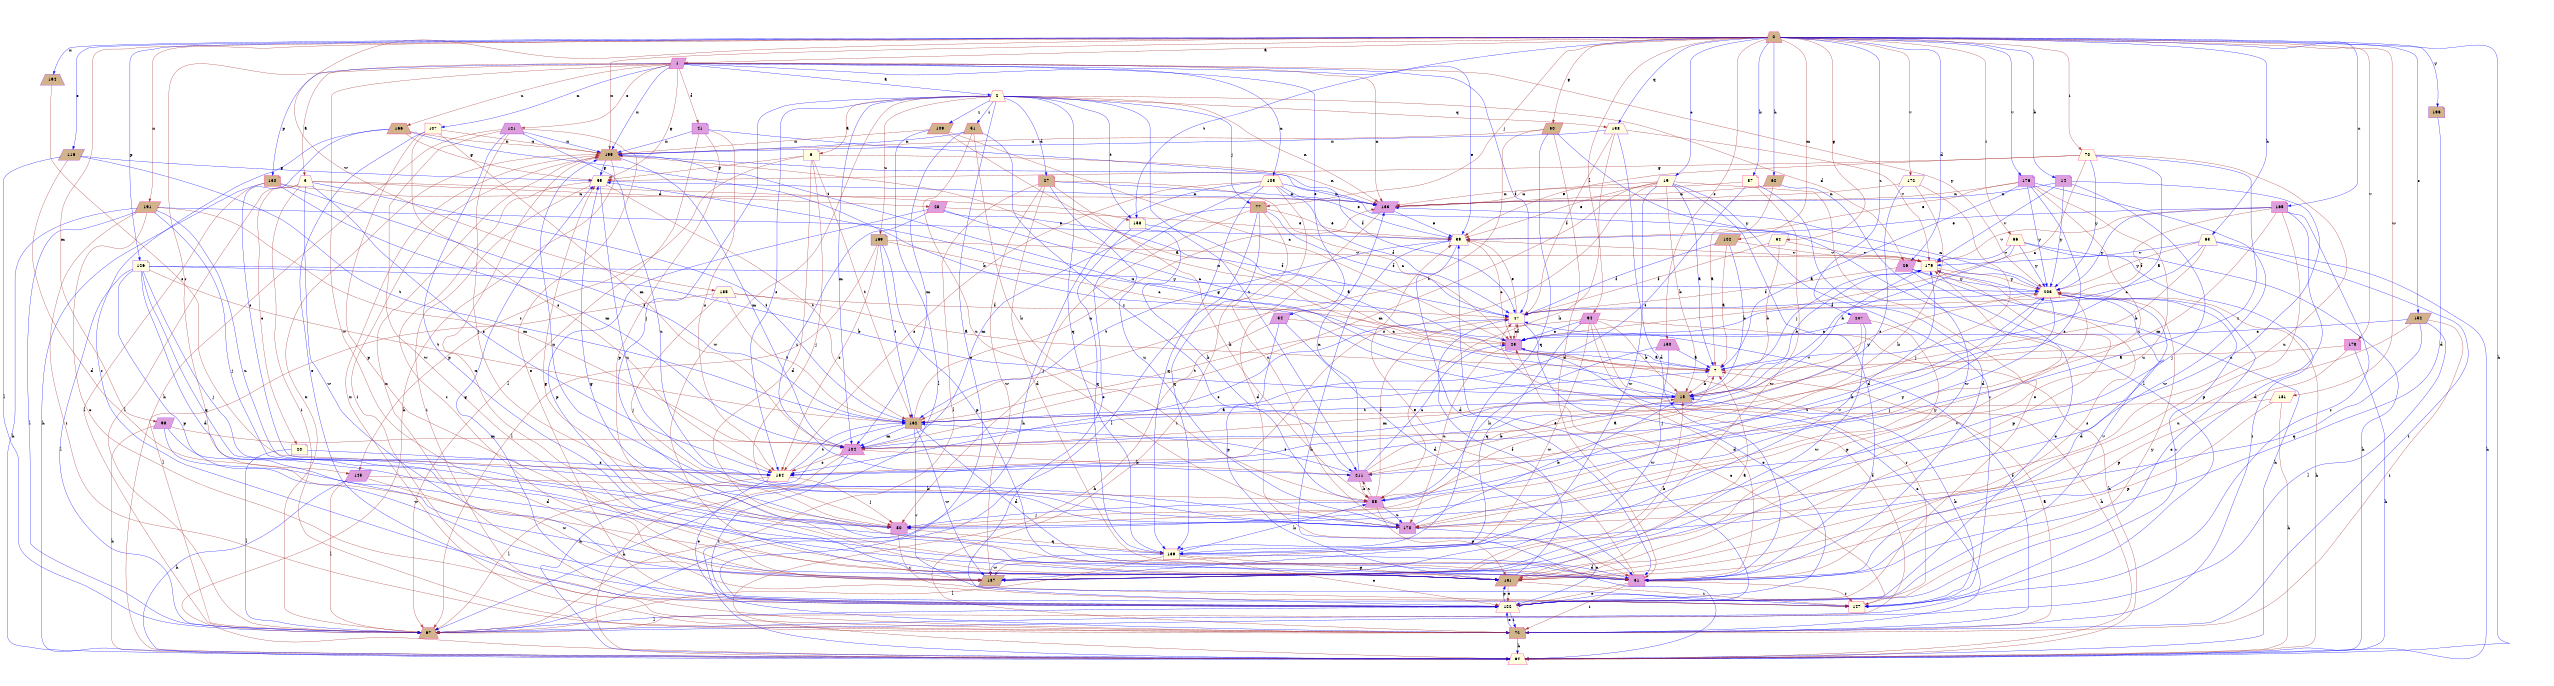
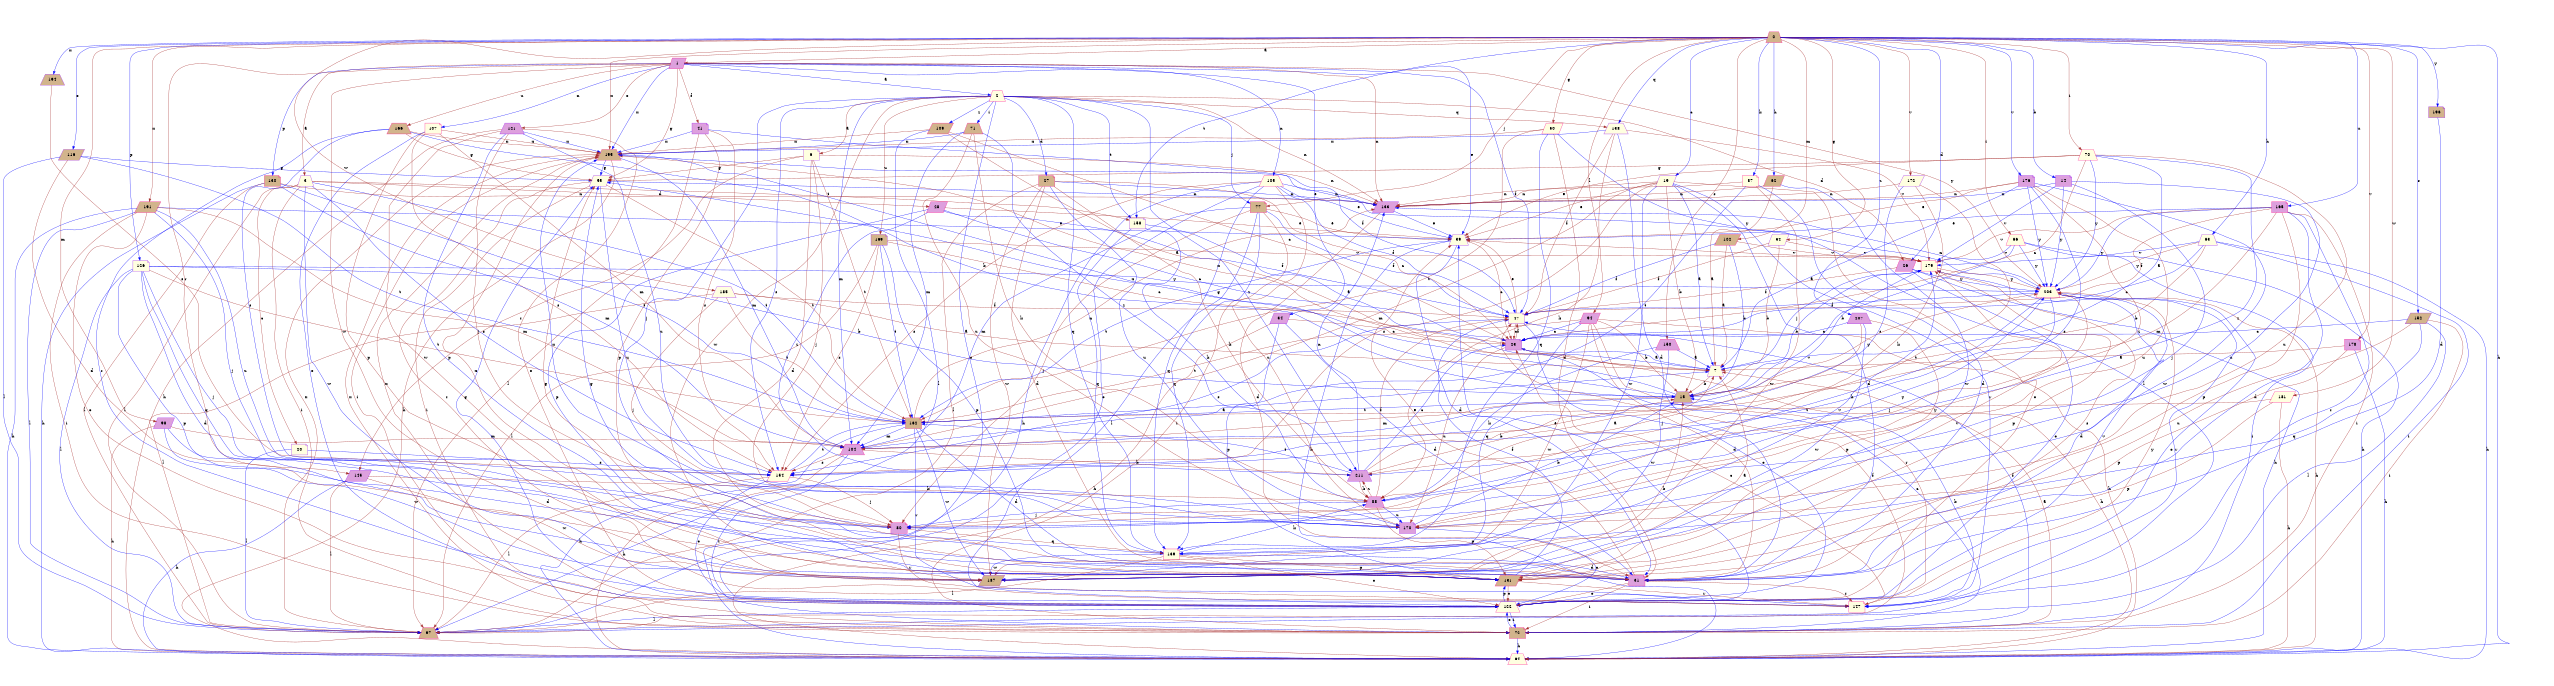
node "51": label "51" -> "71"
node "50": fillcolor tan -> lightyellow
edge "172" -> "80": label "j" -> "t"
edge "165" -> "72": added, label "i"
